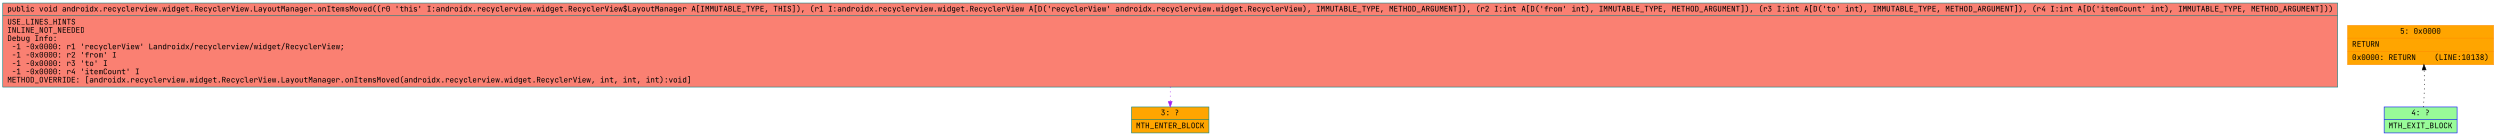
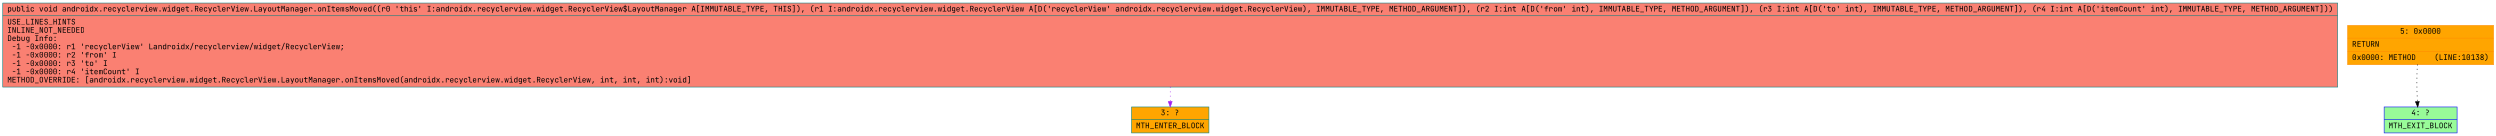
node "5: 0x0000": text "0x0000: RETURN    (LINE:10138)" -> "0x0000: METHOD    (LINE:10138)"
edge "4: ?" -> "5: 0x0000": reversed
